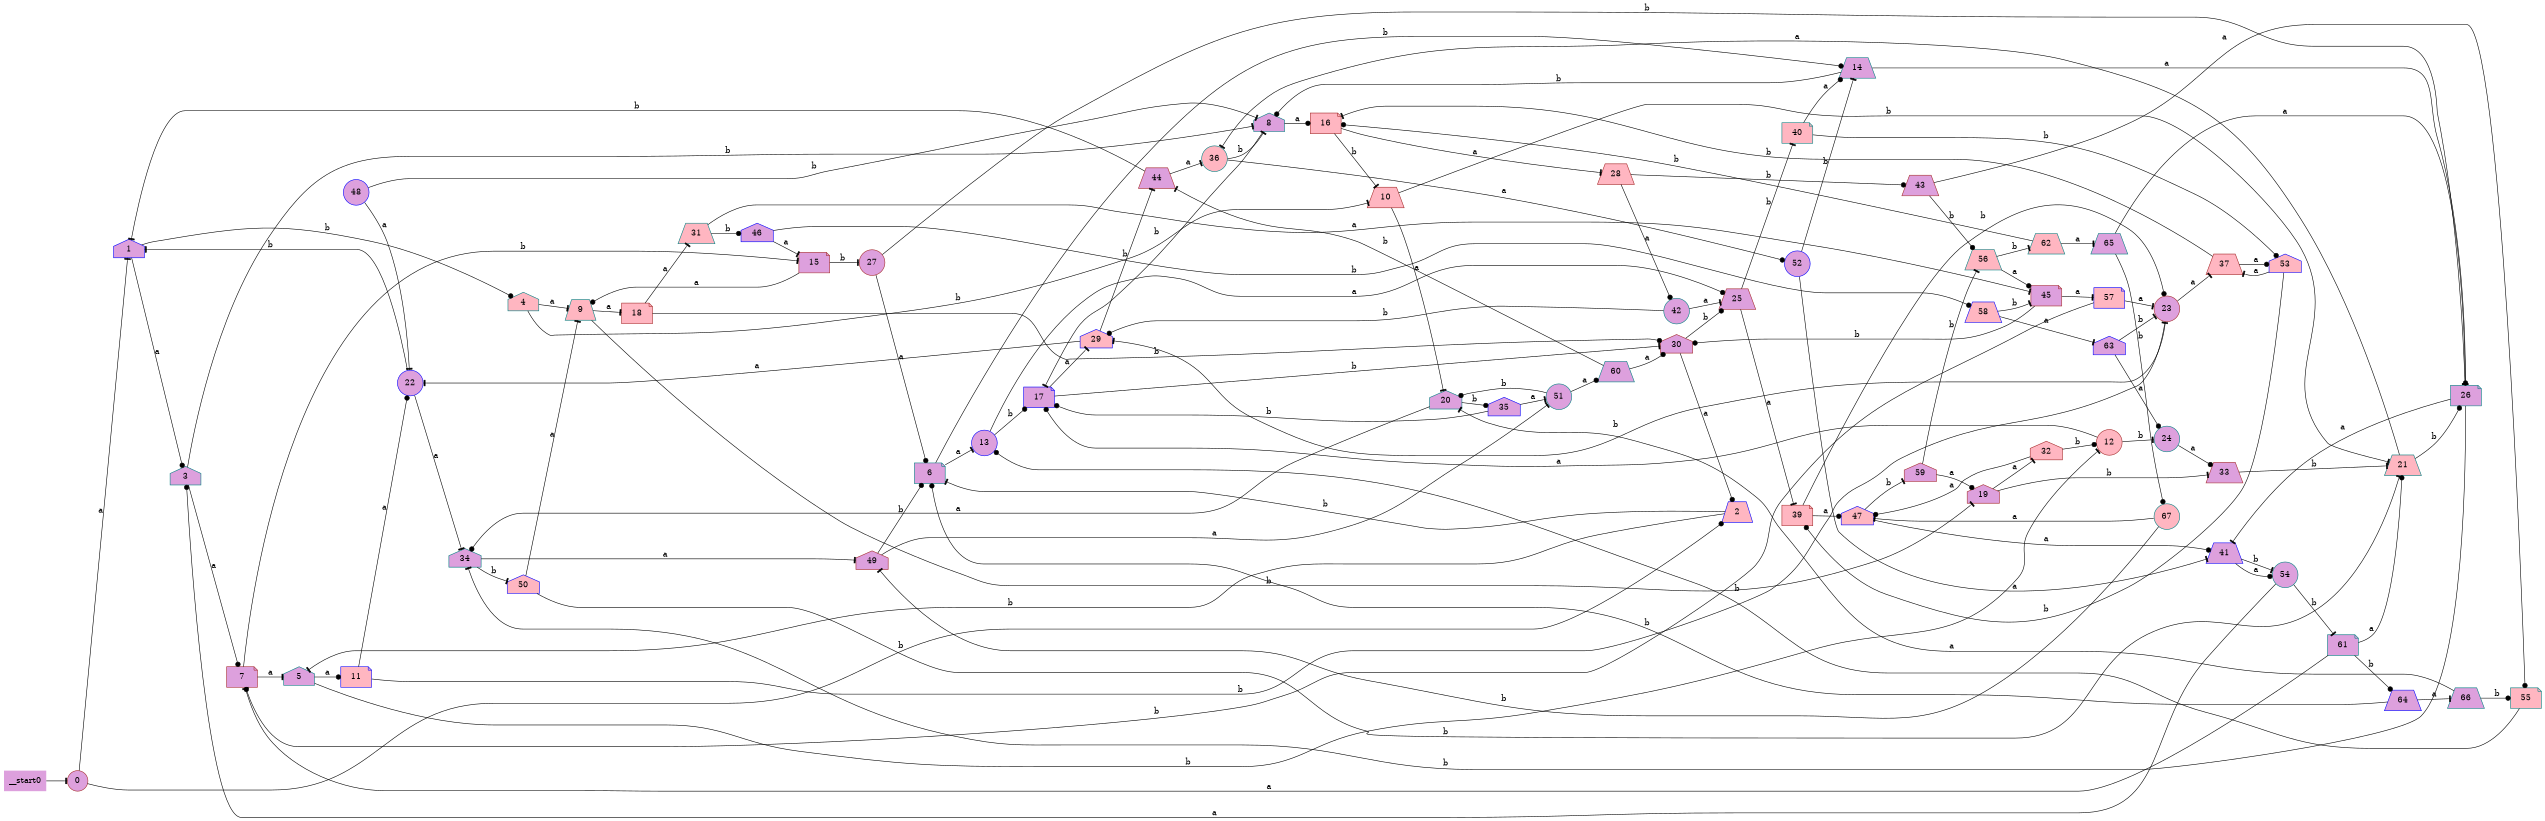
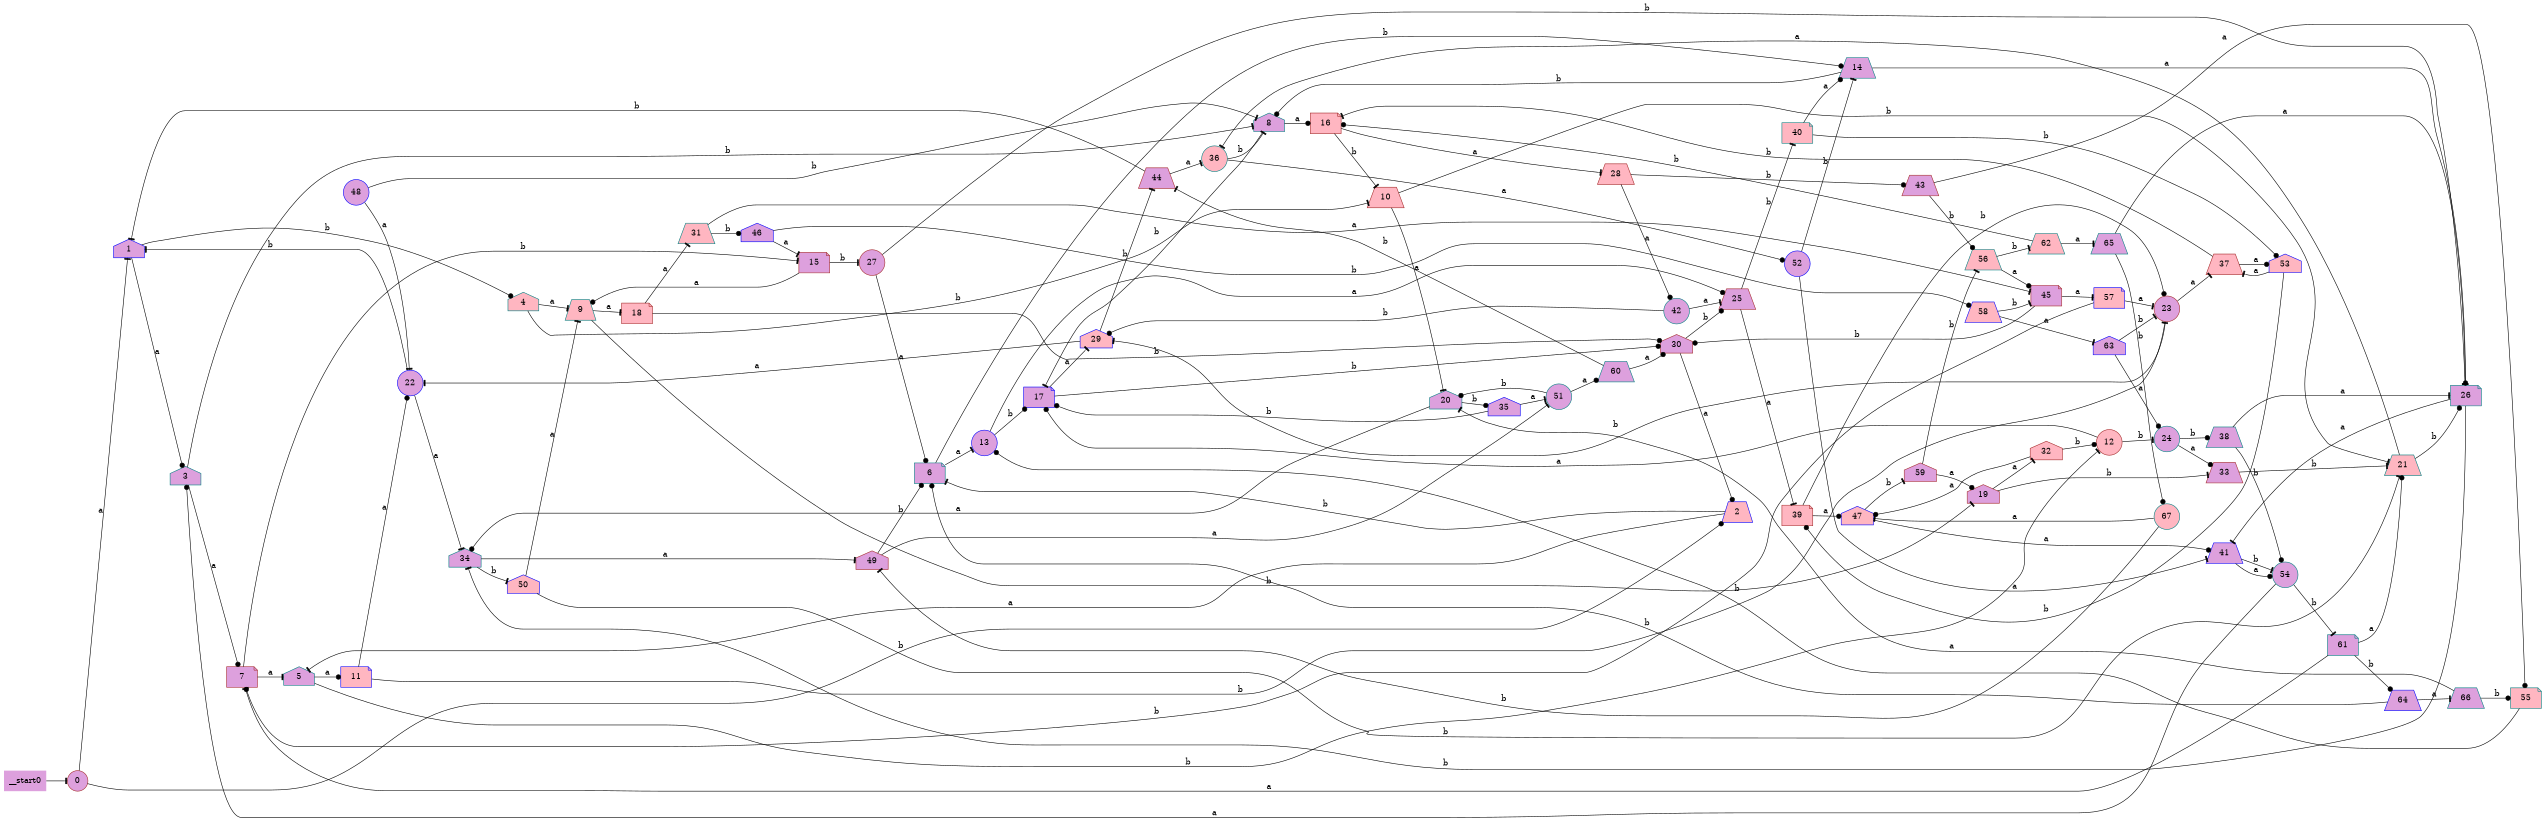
edge "17" -> "30": arrowhead tee -> dot
node "38": added
edge "2" -> "5": label "b" -> "a"
